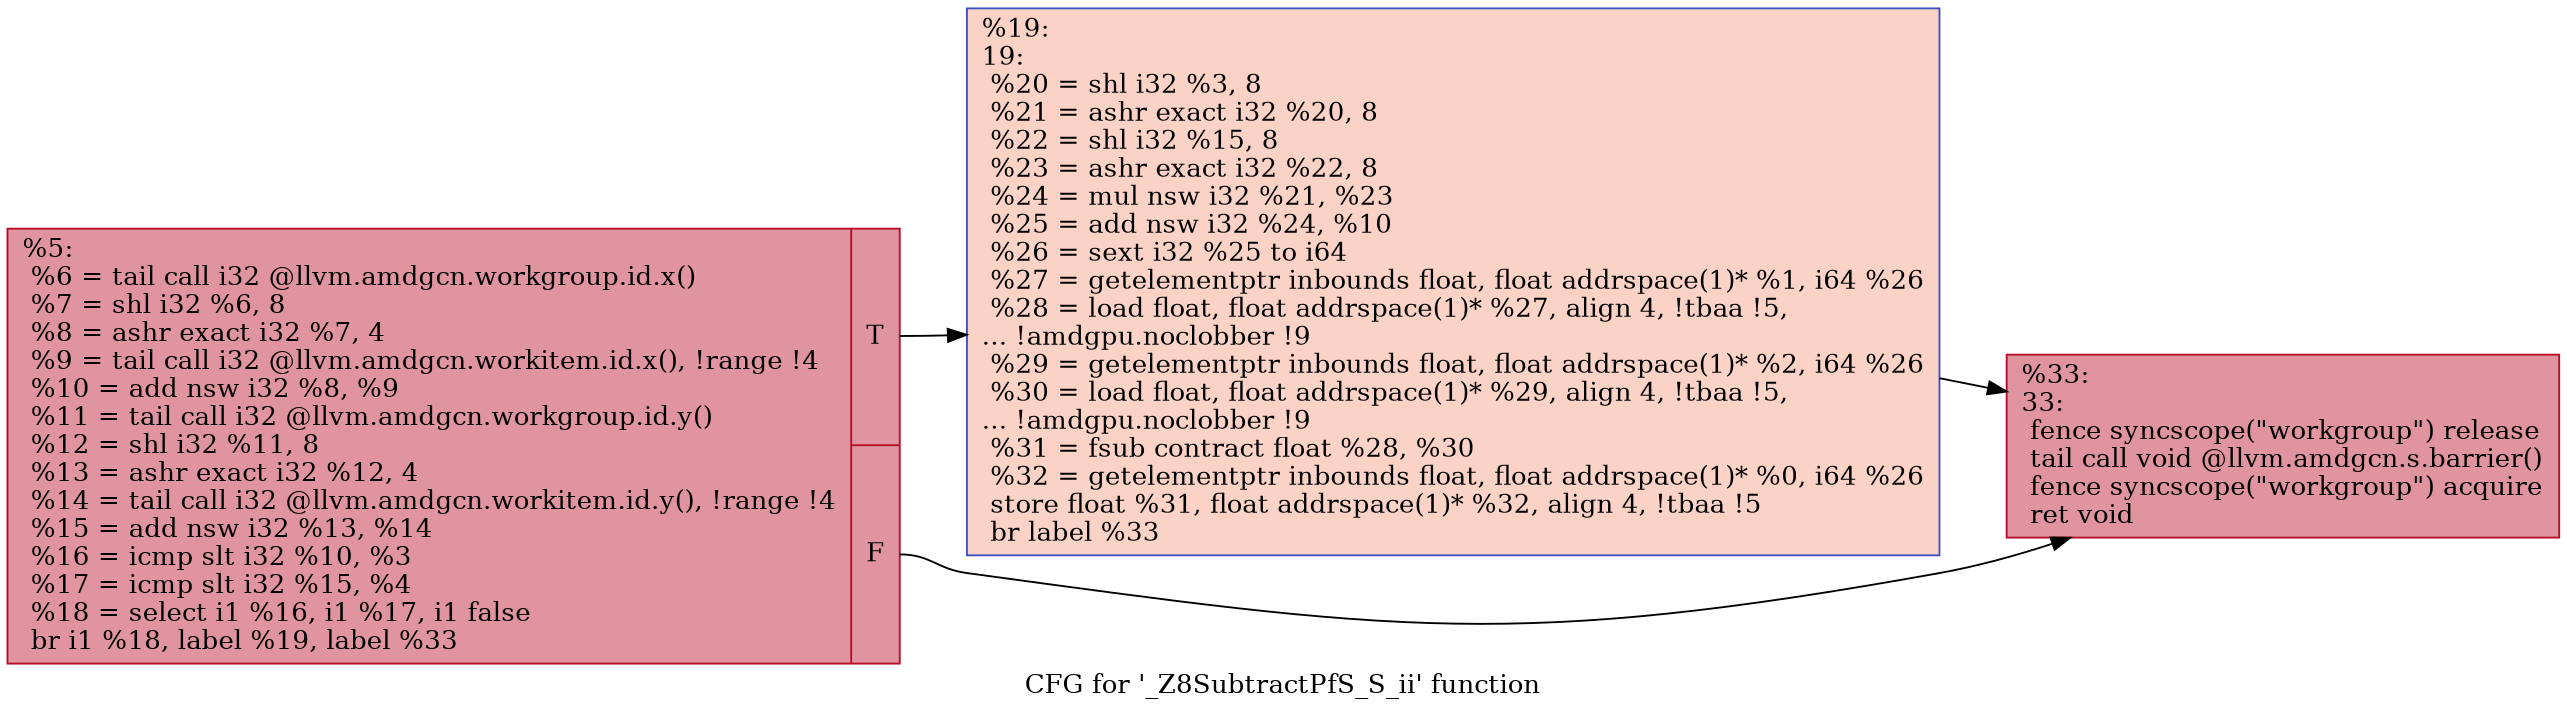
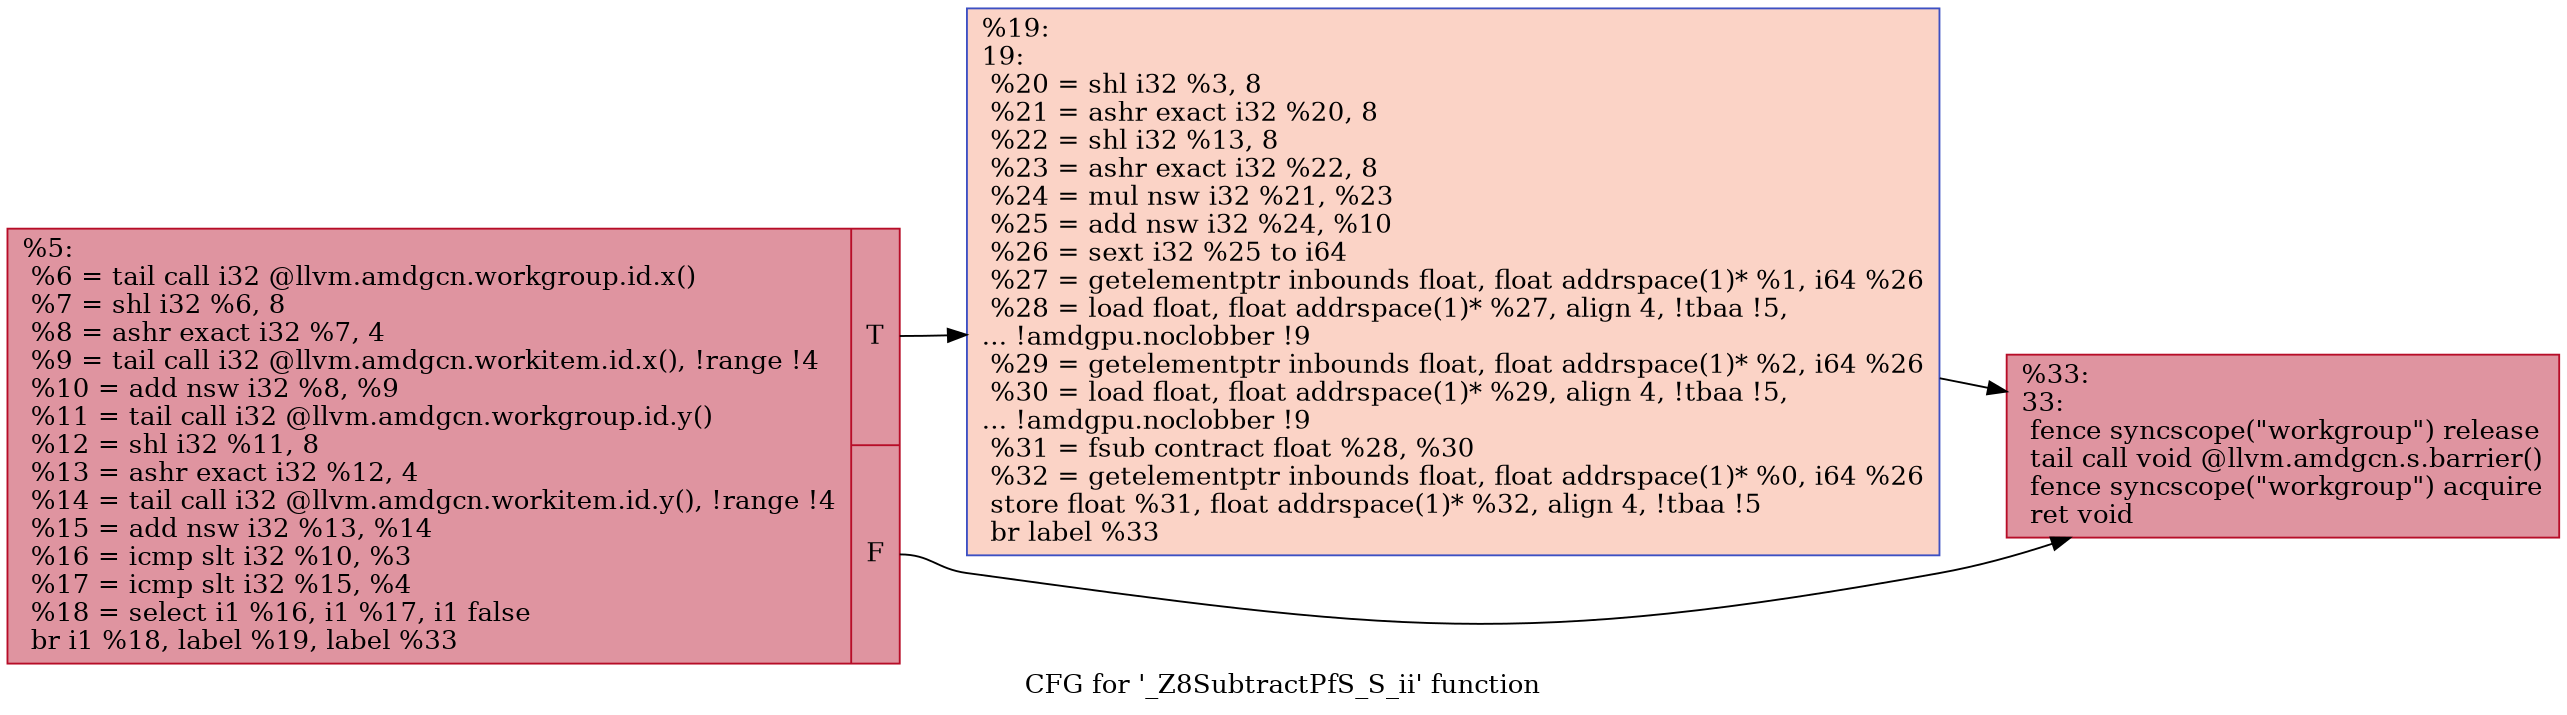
node "%19:": text "%22 = shl i32 %15, 8" -> "%22 = shl i32 %13, 8"
